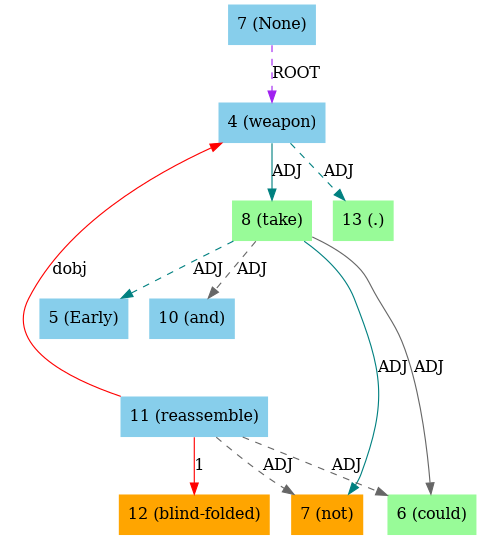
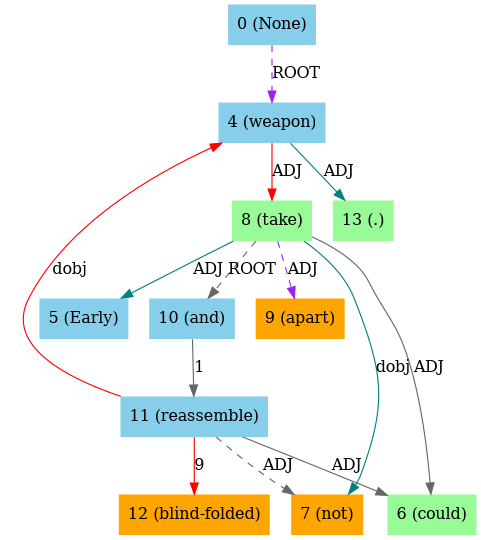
node "7 (None)": label "7 (None)" -> "0 (None)"
edge "4 (weapon)" -> "8 (take)": color teal -> red
edge "4 (weapon)" -> "13 (.)": style dashed -> solid
edge "8 (take)" -> "5 (Early)": style dashed -> solid
edge "8 (take)" -> "10 (and)": label "ADJ" -> "ROOT"
node "9 (apart)": added
edge "10 (and)" -> "11 (reassemble)": added, label "1"
edge "8 (take)" -> "7 (not)": label "ADJ" -> "dobj"
edge "11 (reassemble)" -> "6 (could)": style dashed -> solid
edge "11 (reassemble)" -> "12 (blind-folded)": label "1" -> "9"
